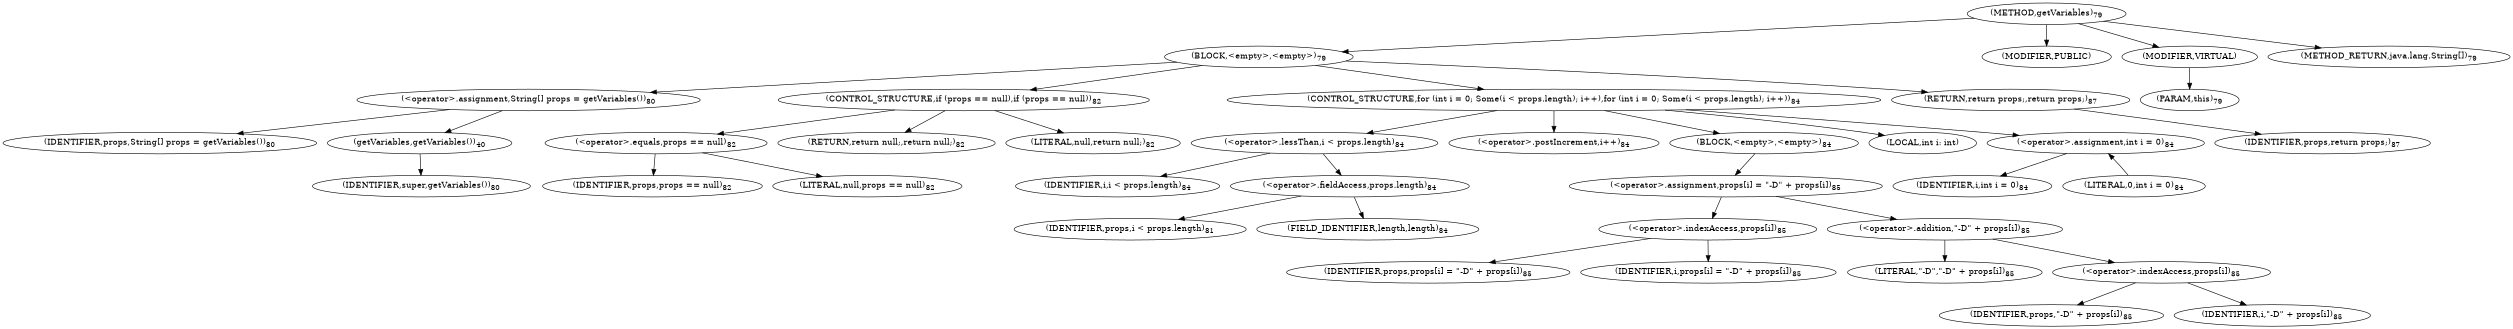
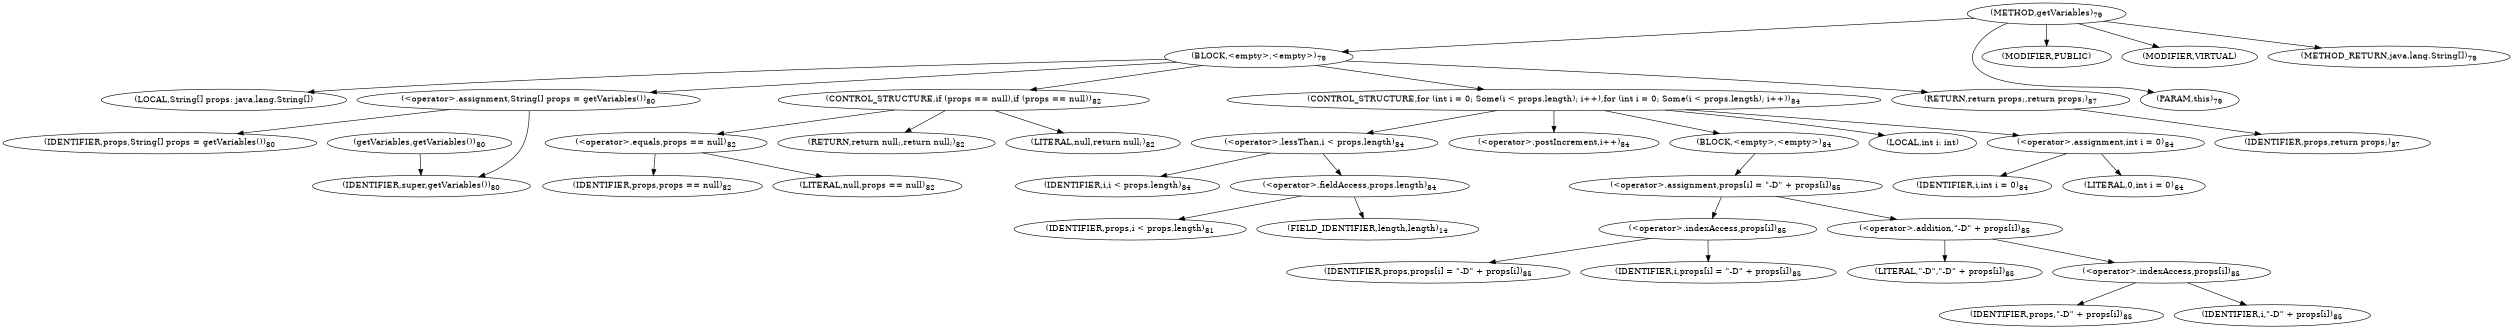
edge "(MODIFIER,VIRTUAL)" -> "(PARAM,this)": now "(METHOD,getVariables)" -> "(PARAM,this)"
node "(LOCAL,String[] props: java.lang.String[])": added
edge "(<operator>.assignment,String[] props = getVariables())" -> "(getVariables,getVariables())": now "(<operator>.assignment,String[] props = getVariables())" -> "(IDENTIFIER,super,getVariables())"
node "(getVariables,getVariables())": text "40" -> "80"
edge "(LITERAL,0,int i = 0)" -> "(<operator>.assignment,int i = 0)": reversed
node "(LITERAL,0,int i = 0)": text "84" -> "64"
node "(FIELD_IDENTIFIER,length,length)": text "84" -> "14"
